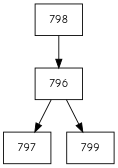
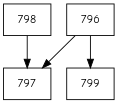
edge "798" -> "796": now "798" -> "797"
